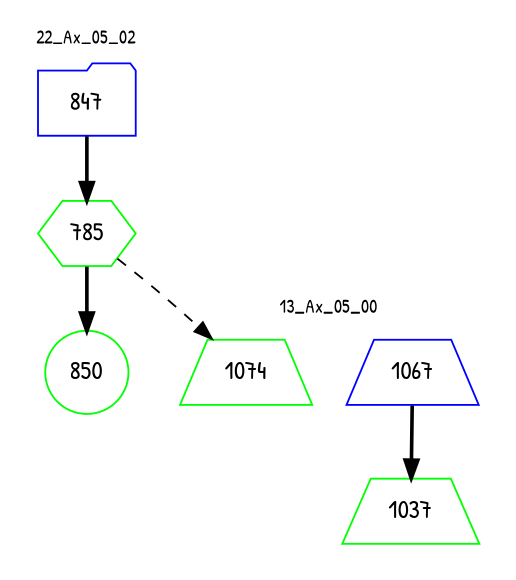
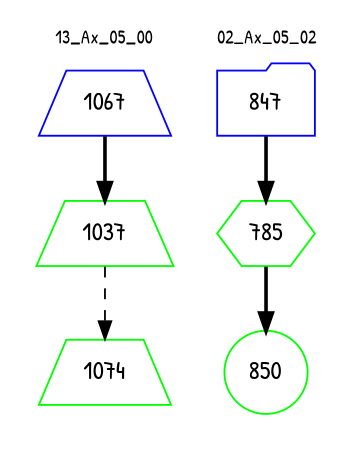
cluster "22_Ax_05_02": label "22_Ax_05_02" -> "02_Ax_05_02"
edge "785" -> "1074": now "1037" -> "1074"
